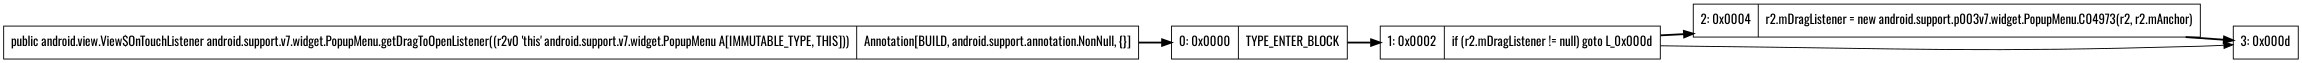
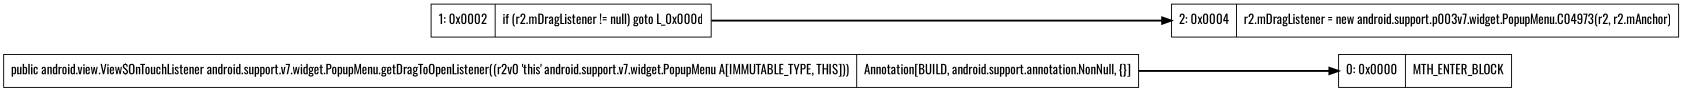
node "0: 0x0000": text "TYPE_ENTER_BLOCK" -> "MTH_ENTER_BLOCK"
edge "0: 0x0000" -> "1: 0x0002": removed
node "3: 0x000d": removed
